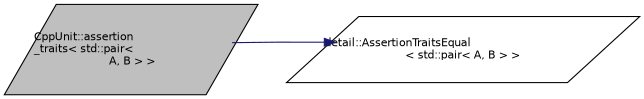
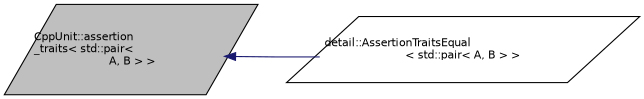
edge "CppUnit::assertion _traits< std::pair< A, B > >" -> "detail::AssertionTraitsEqual < std::pair< A, B > >": reversed
